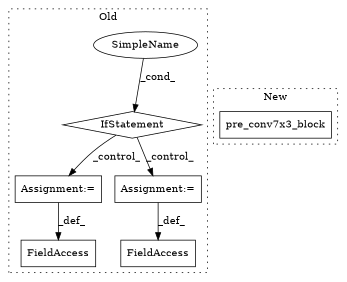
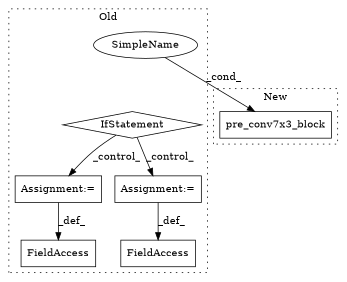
edge "SimpleName" -> "IfStatement": now "SimpleName" -> "pre_conv7x3_block"
